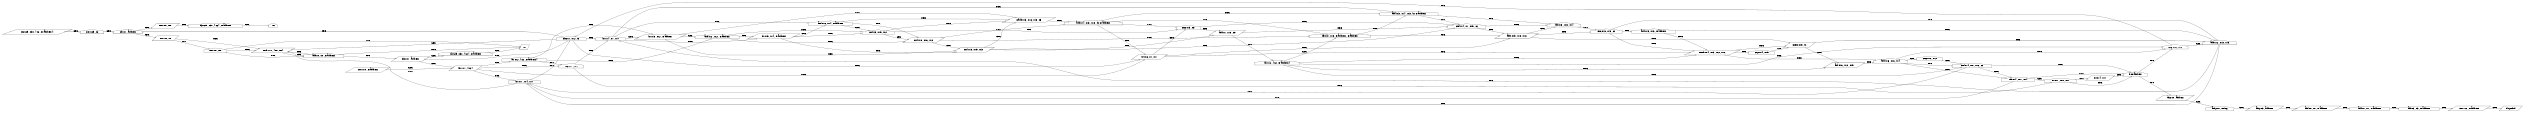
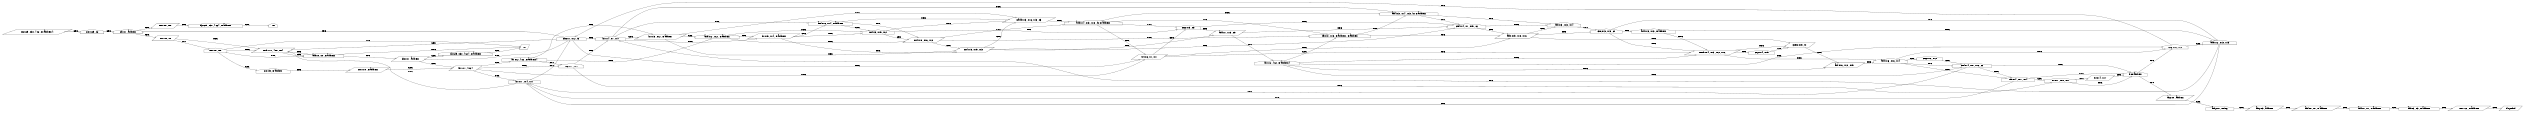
edge "csetm x15 , hi" -> "add x12 , x13 , x15": removed, label "DFG"
node "mov x9 , # address": added
